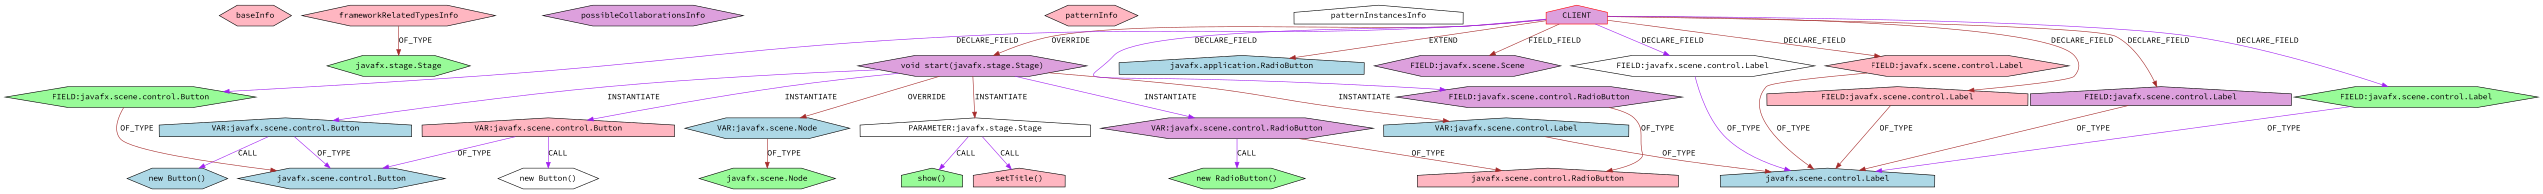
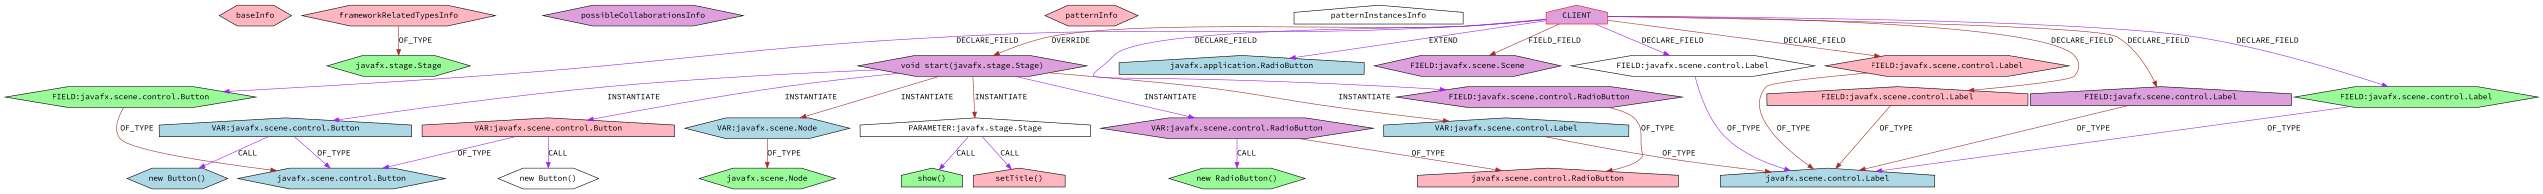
edge "CLIENT" -> "javafx.application.RadioButton": color brown -> purple
edge "void start(javafx.stage.Stage)" -> "VAR:javafx.scene.Node": label "OVERRIDE" -> "INSTANTIATE"
